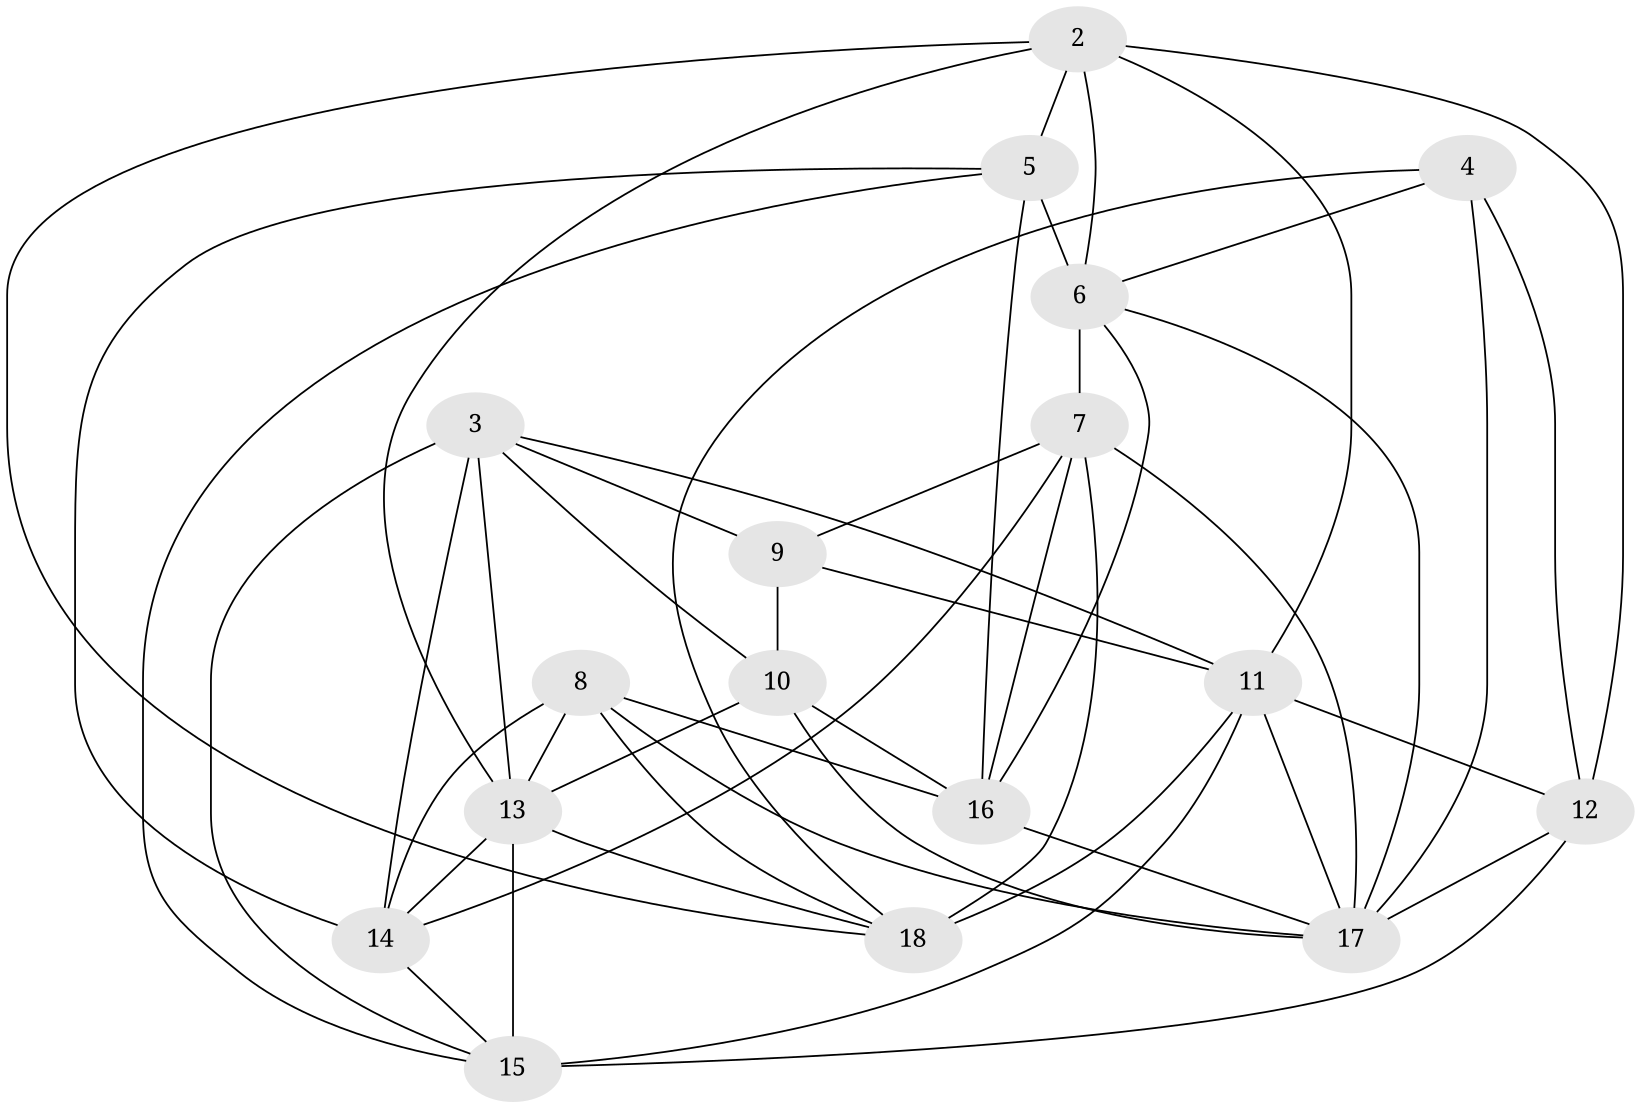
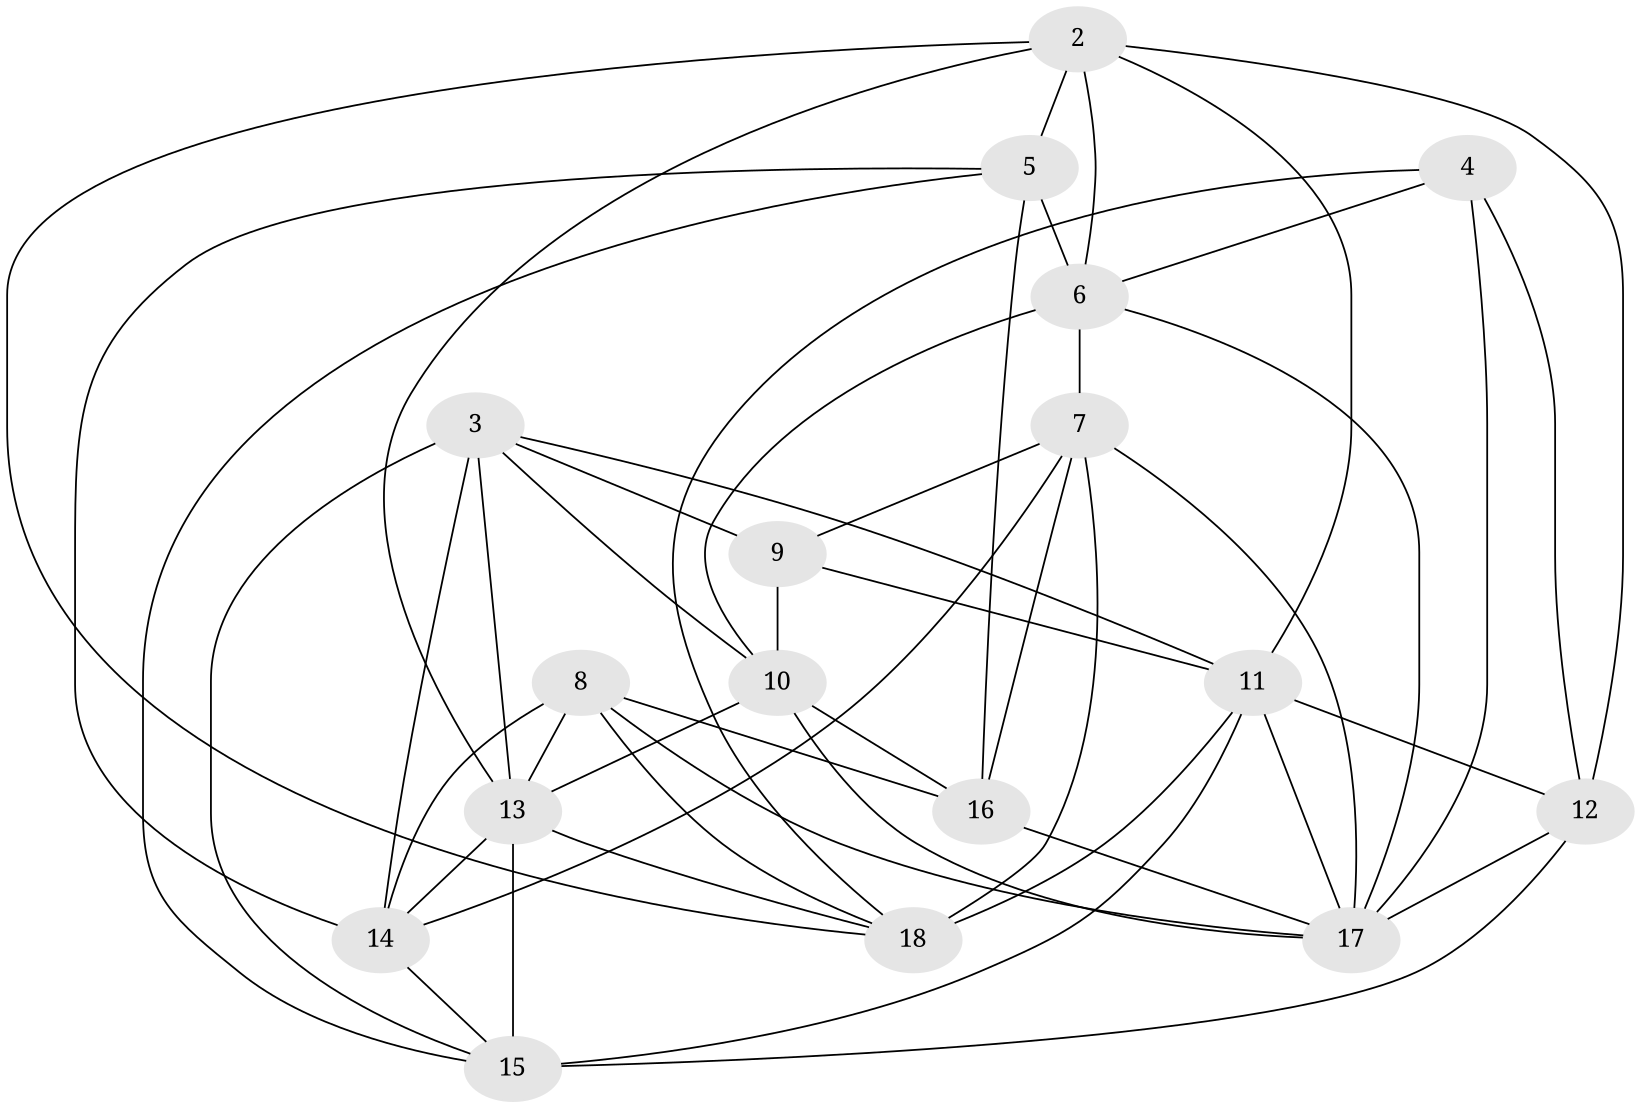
edge "6" -- "16": now "6" -- "10"
